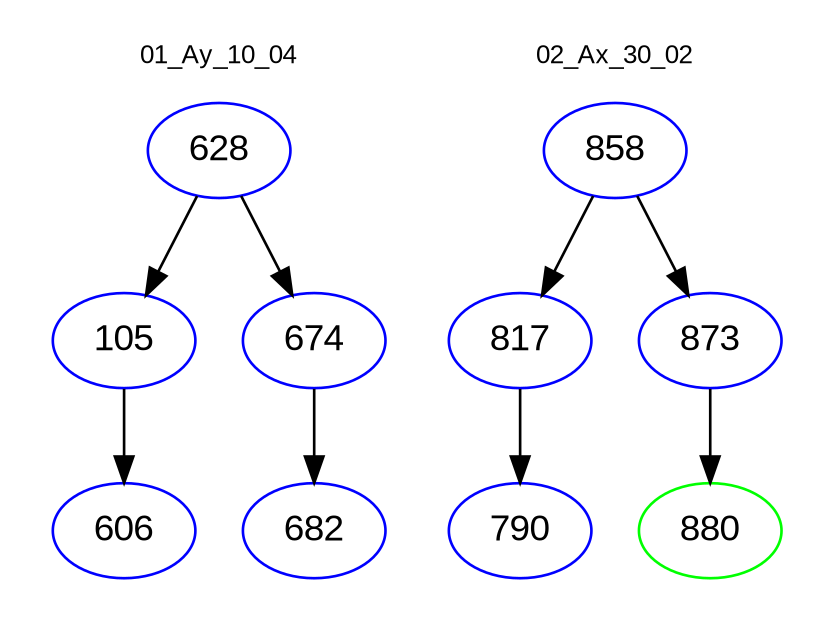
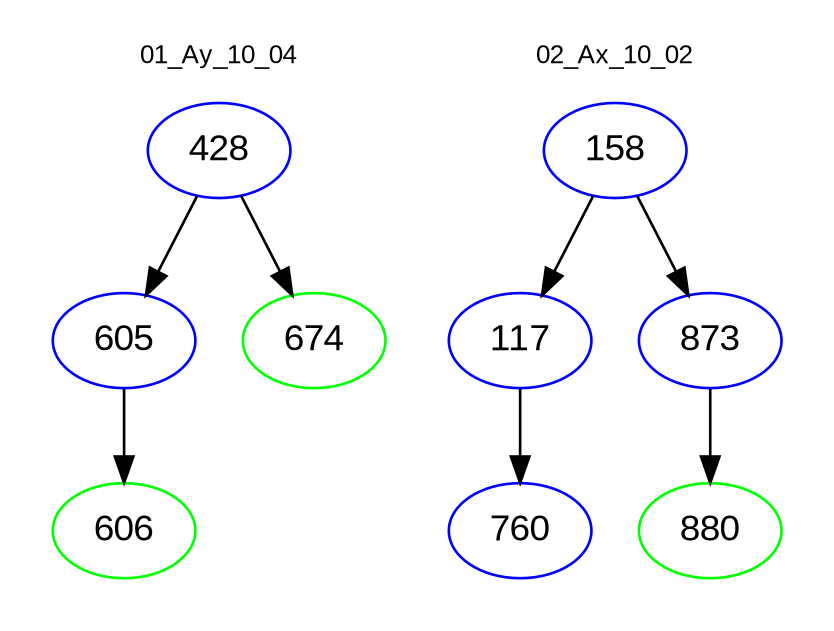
cluster "02_Ax_30_02": label "02_Ax_30_02" -> "02_Ax_10_02"
node "628": label "628" -> "428"
node "858": label "858" -> "158"
node "105": label "105" -> "605"
node "674": color blue -> green
node "817": label "817" -> "117"
node "606": color blue -> green
node "682": removed
node "790": label "790" -> "760"
